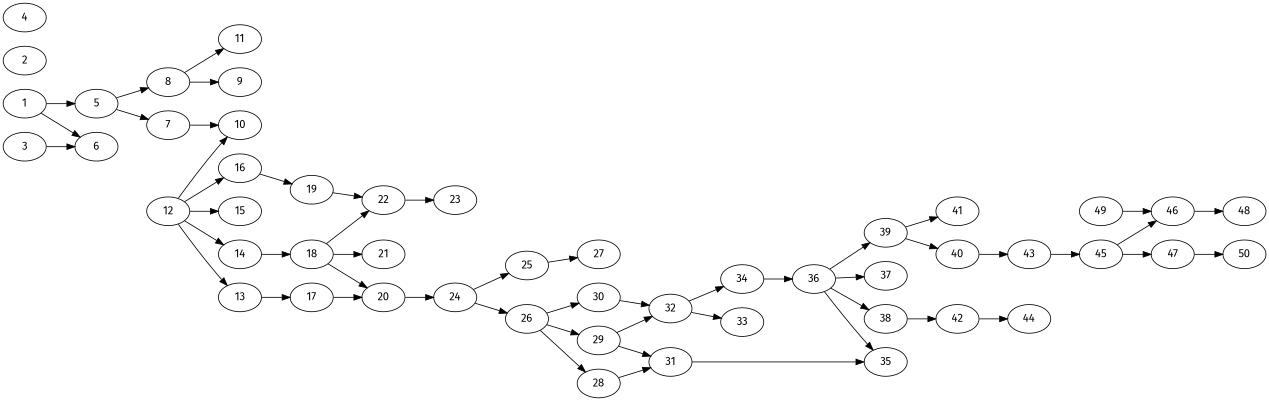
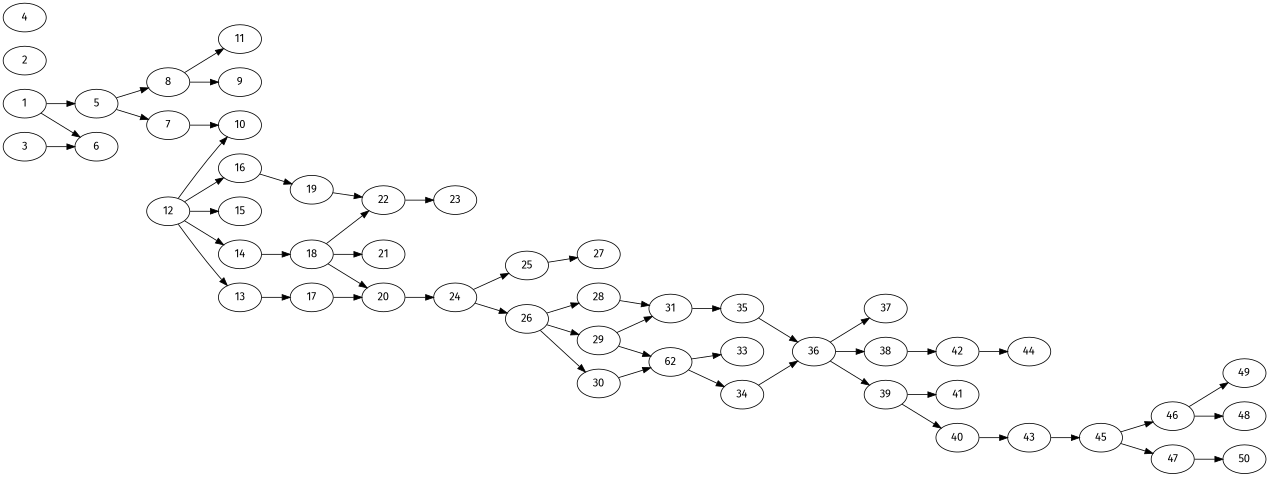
edge "49" -> "46": reversed
node "32": label "32" -> "62"
edge "36" -> "35": reversed
